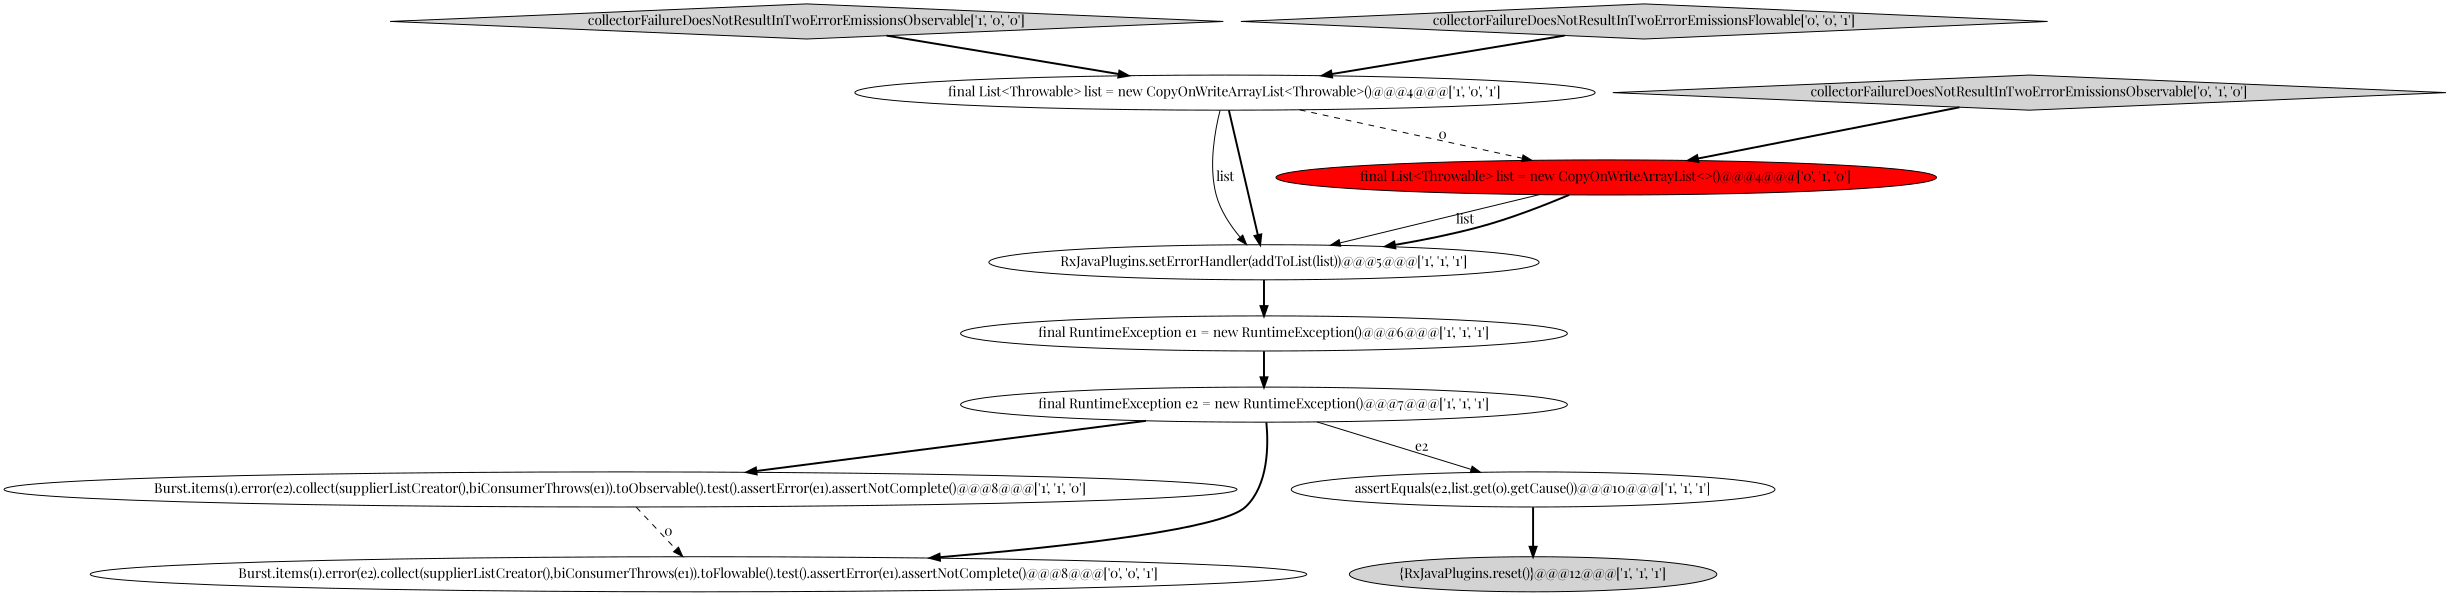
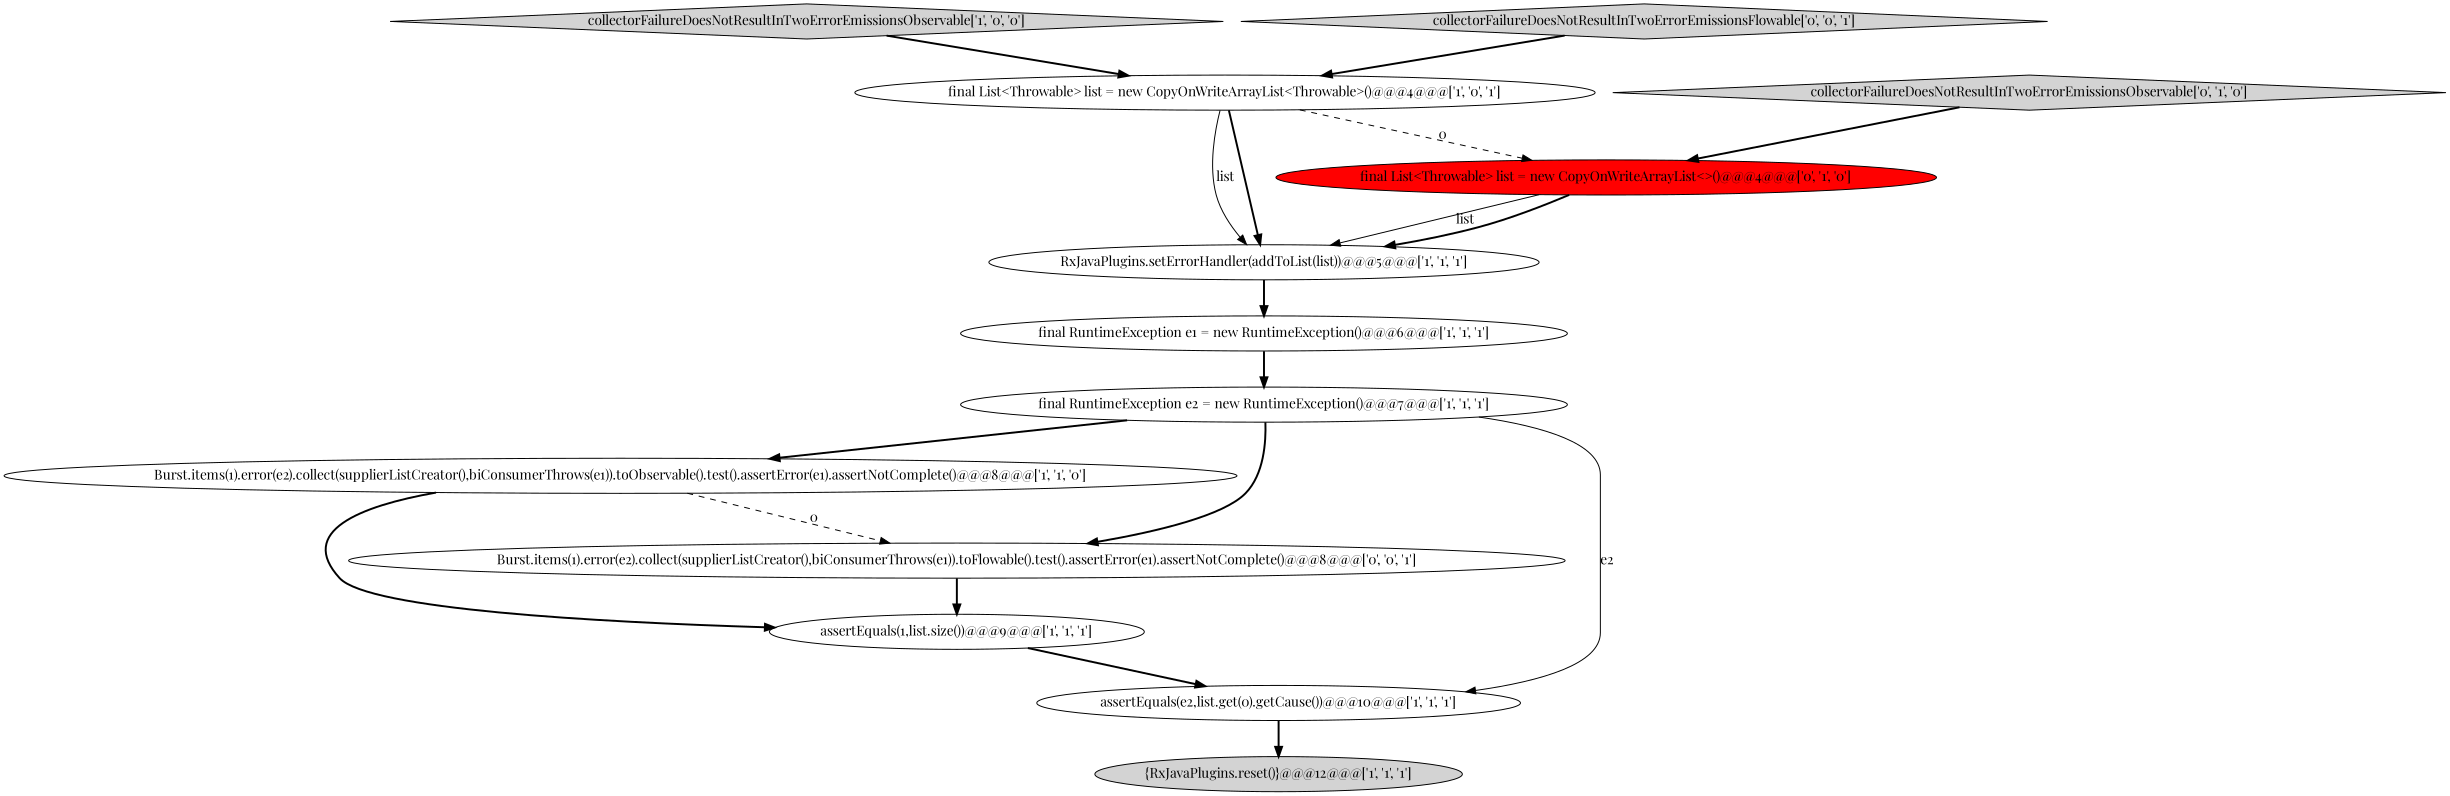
node "assertEquals(1,list.size())@@@9@@@['1', '1', '1']": added
